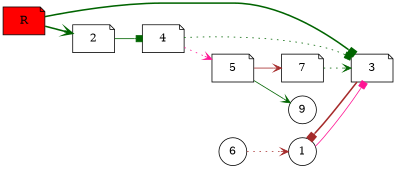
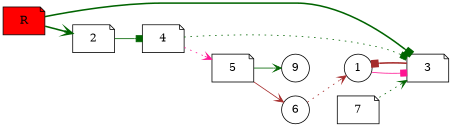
edge "5" -> "7": now "5" -> "6"
